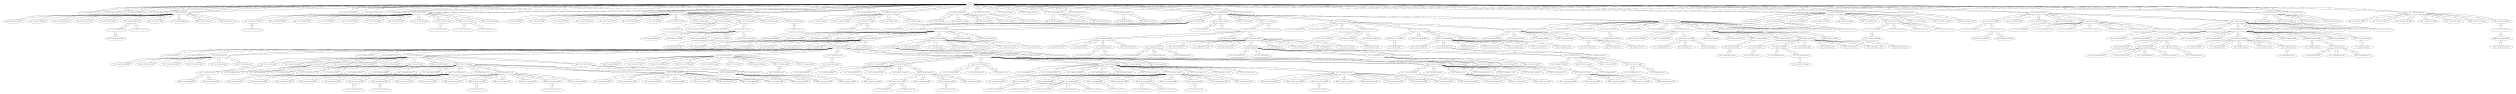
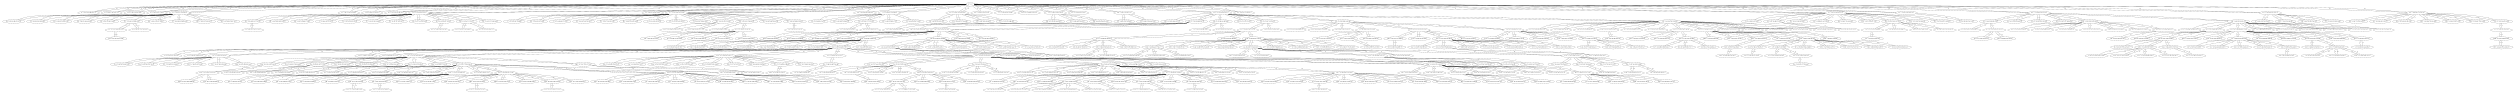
node "n95 (3.2206950187683105)": removed
node "n36 (4.164249300956726)": removed
